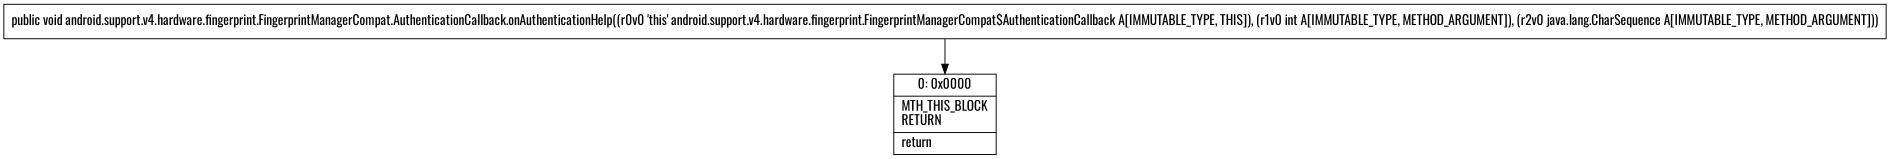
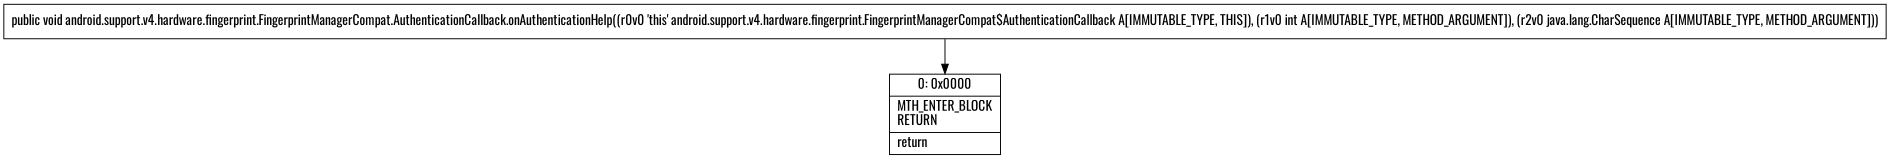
node "0: 0x0000": text "MTH_THIS_BLOCK" -> "MTH_ENTER_BLOCK"
